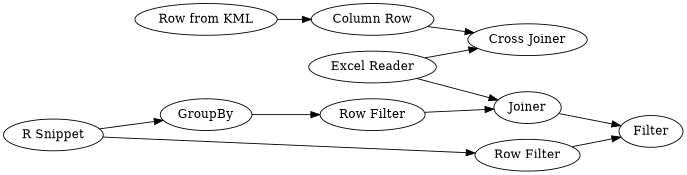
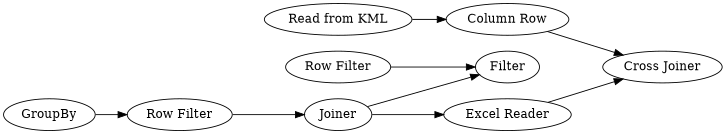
node "Row from KML": label "Row from KML" -> "Read from KML"
edge "Excel Reader" -> "Joiner": reversed
node "R Snippet": removed
